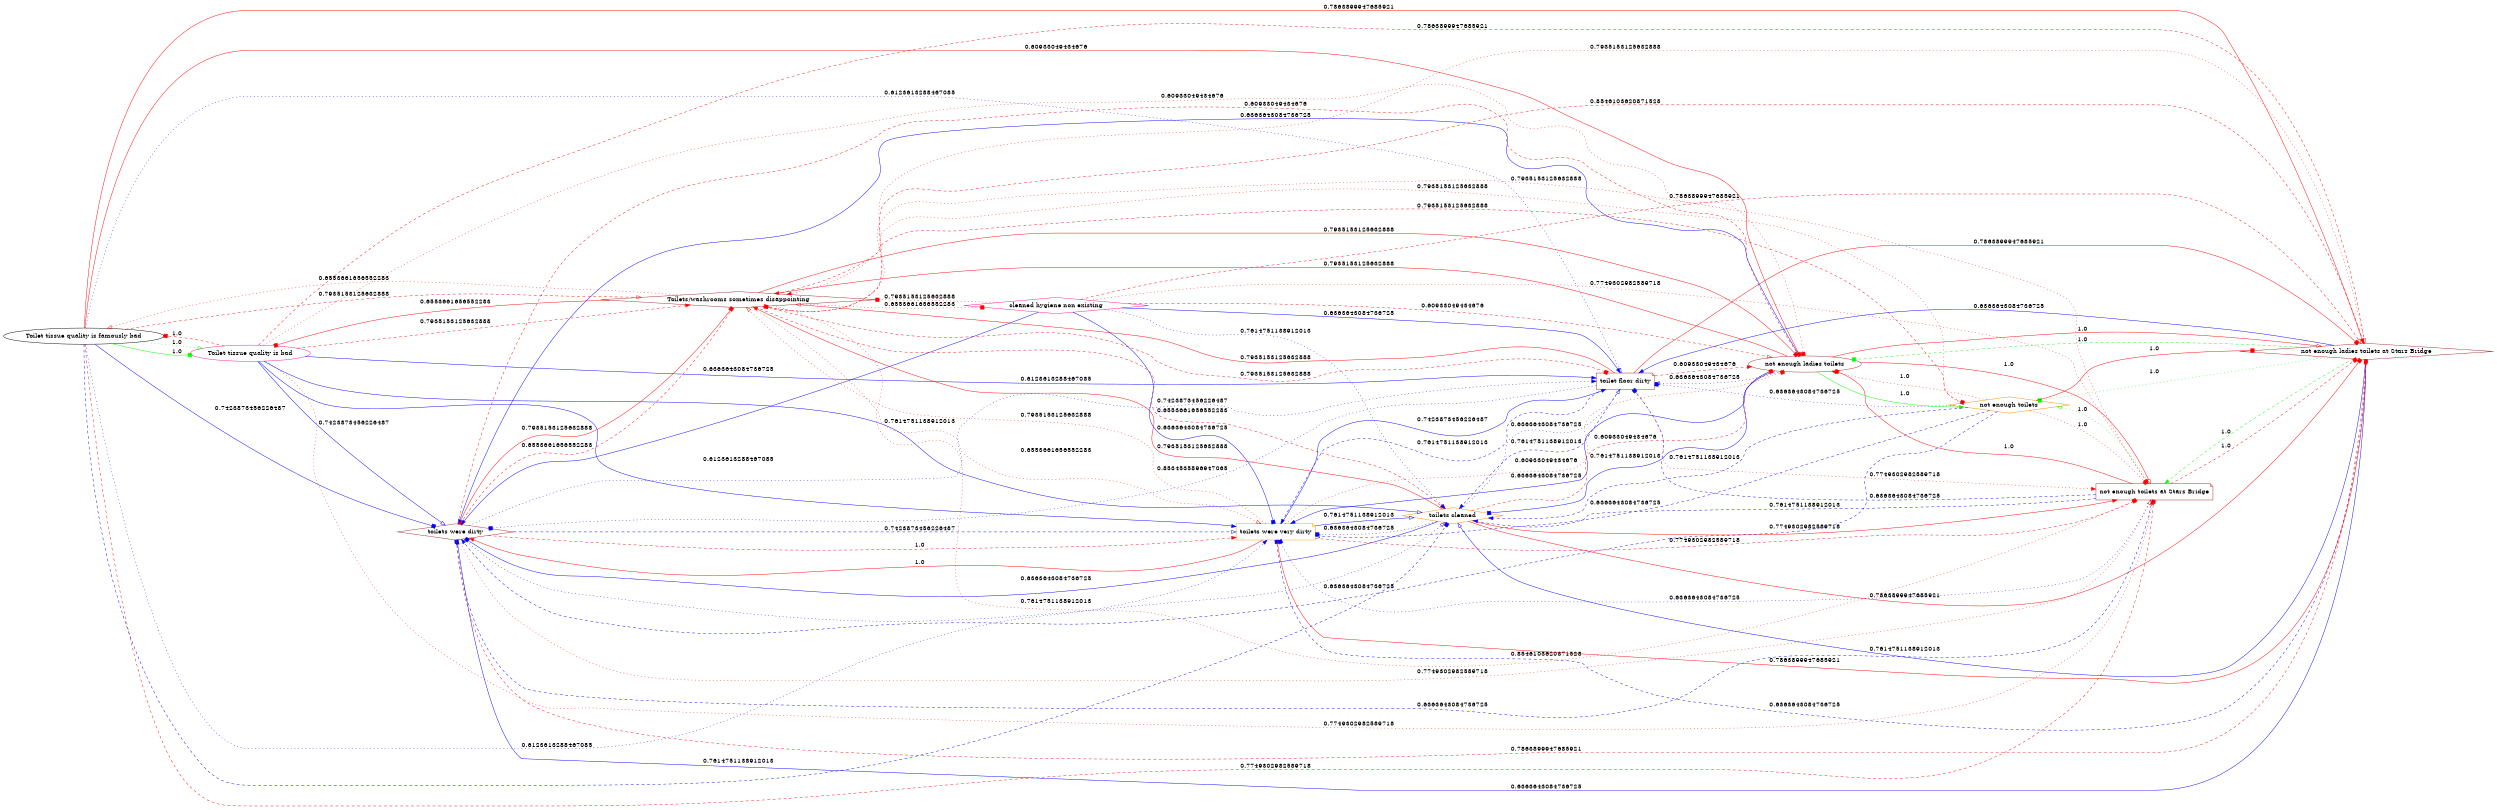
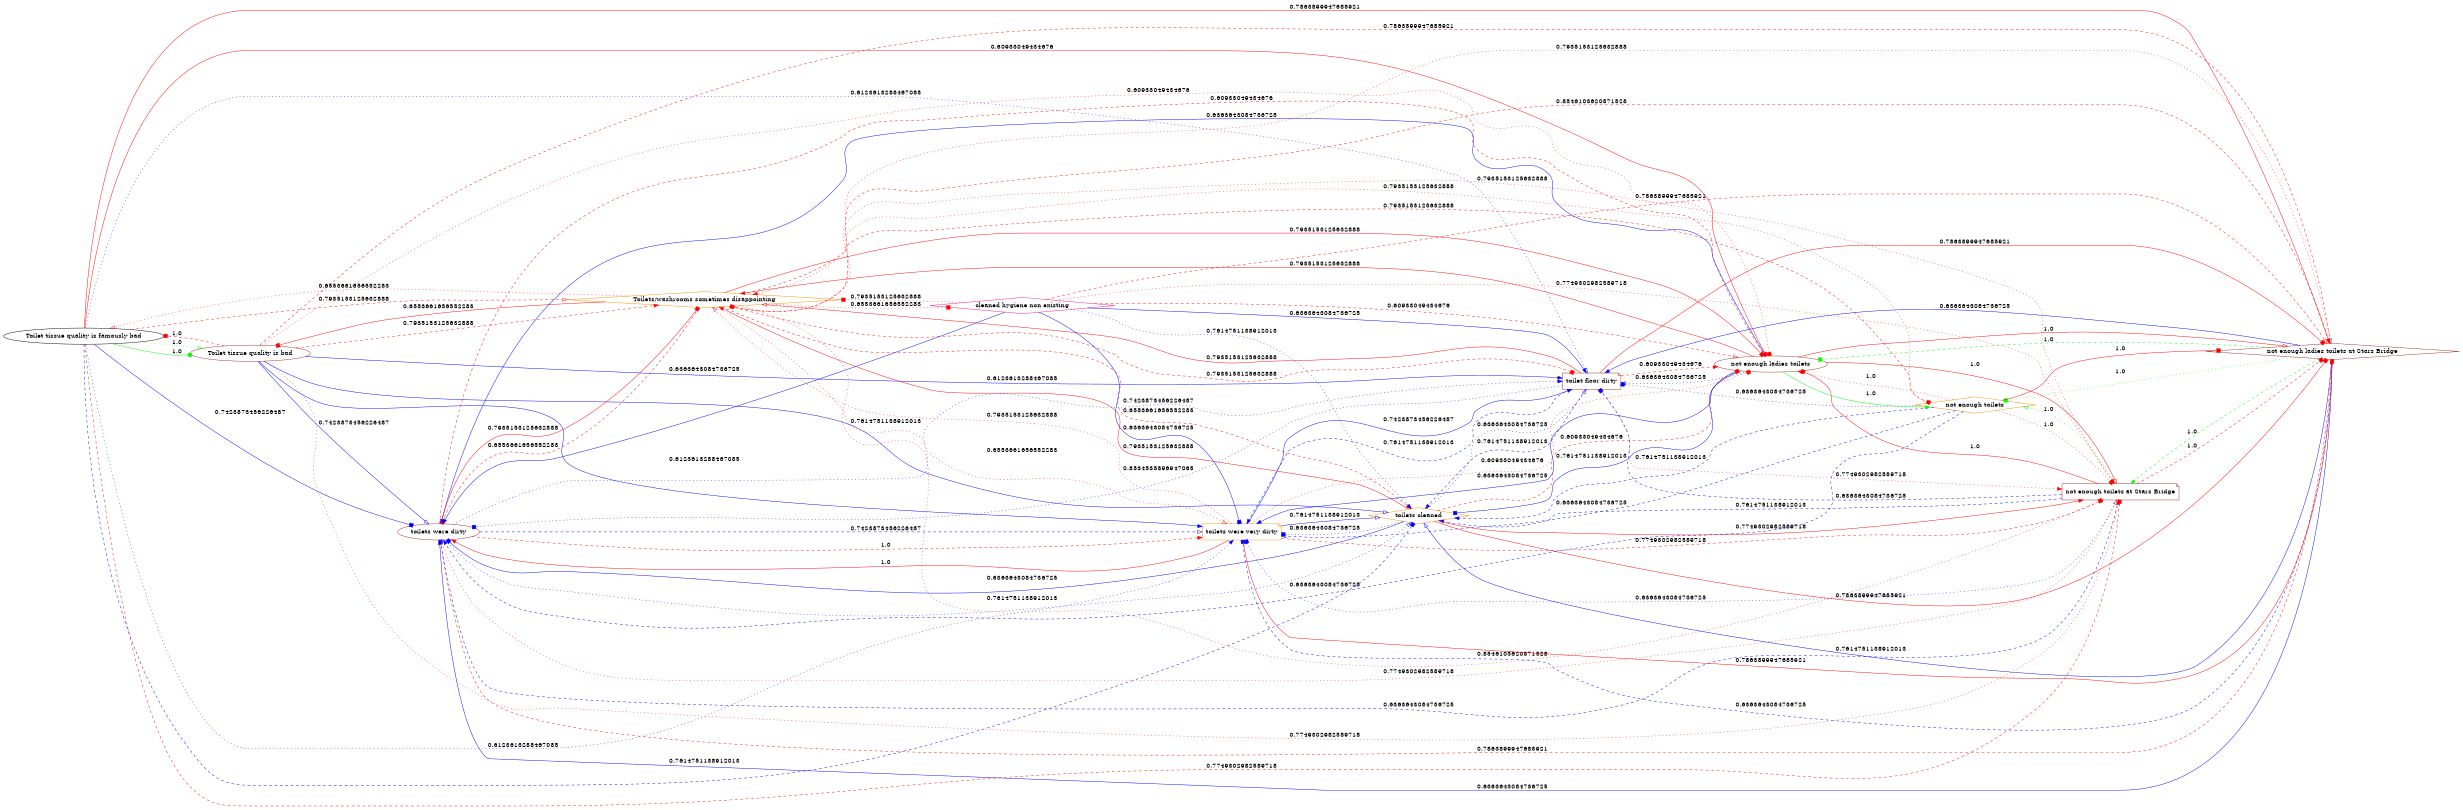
node "Toilets/washrooms sometimes disappointing": color brown -> darkorange
node "Toilet tissue quality is bad": color deeppink -> brown
node "toilets were dirty": shape diamond -> ellipse
